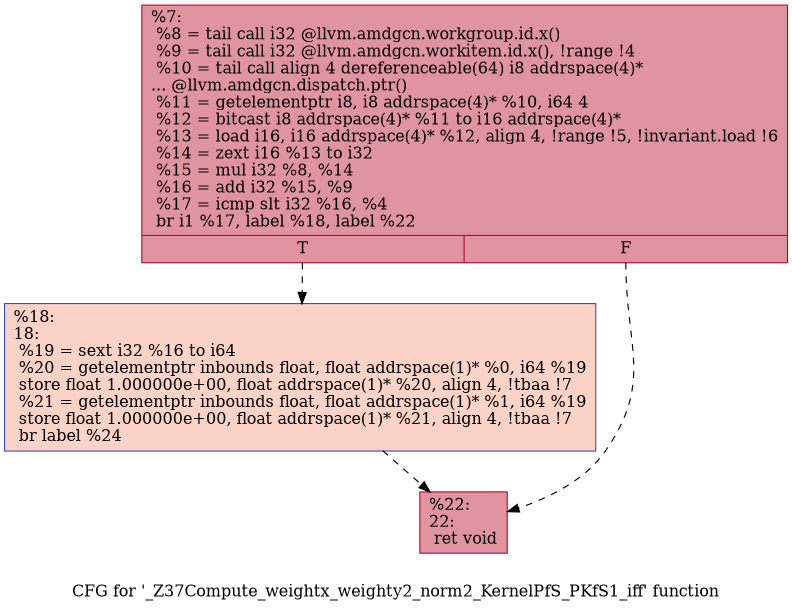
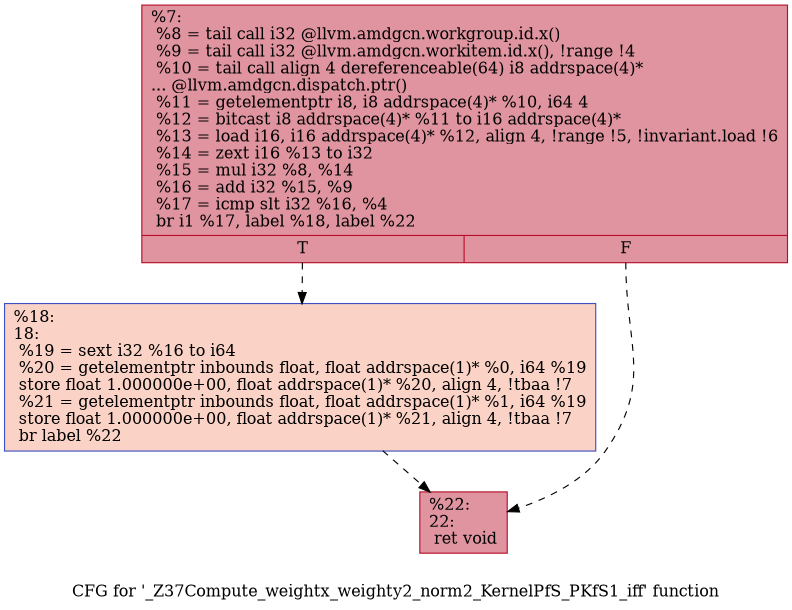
node "%18:": text "br label %24" -> "br label %22"
